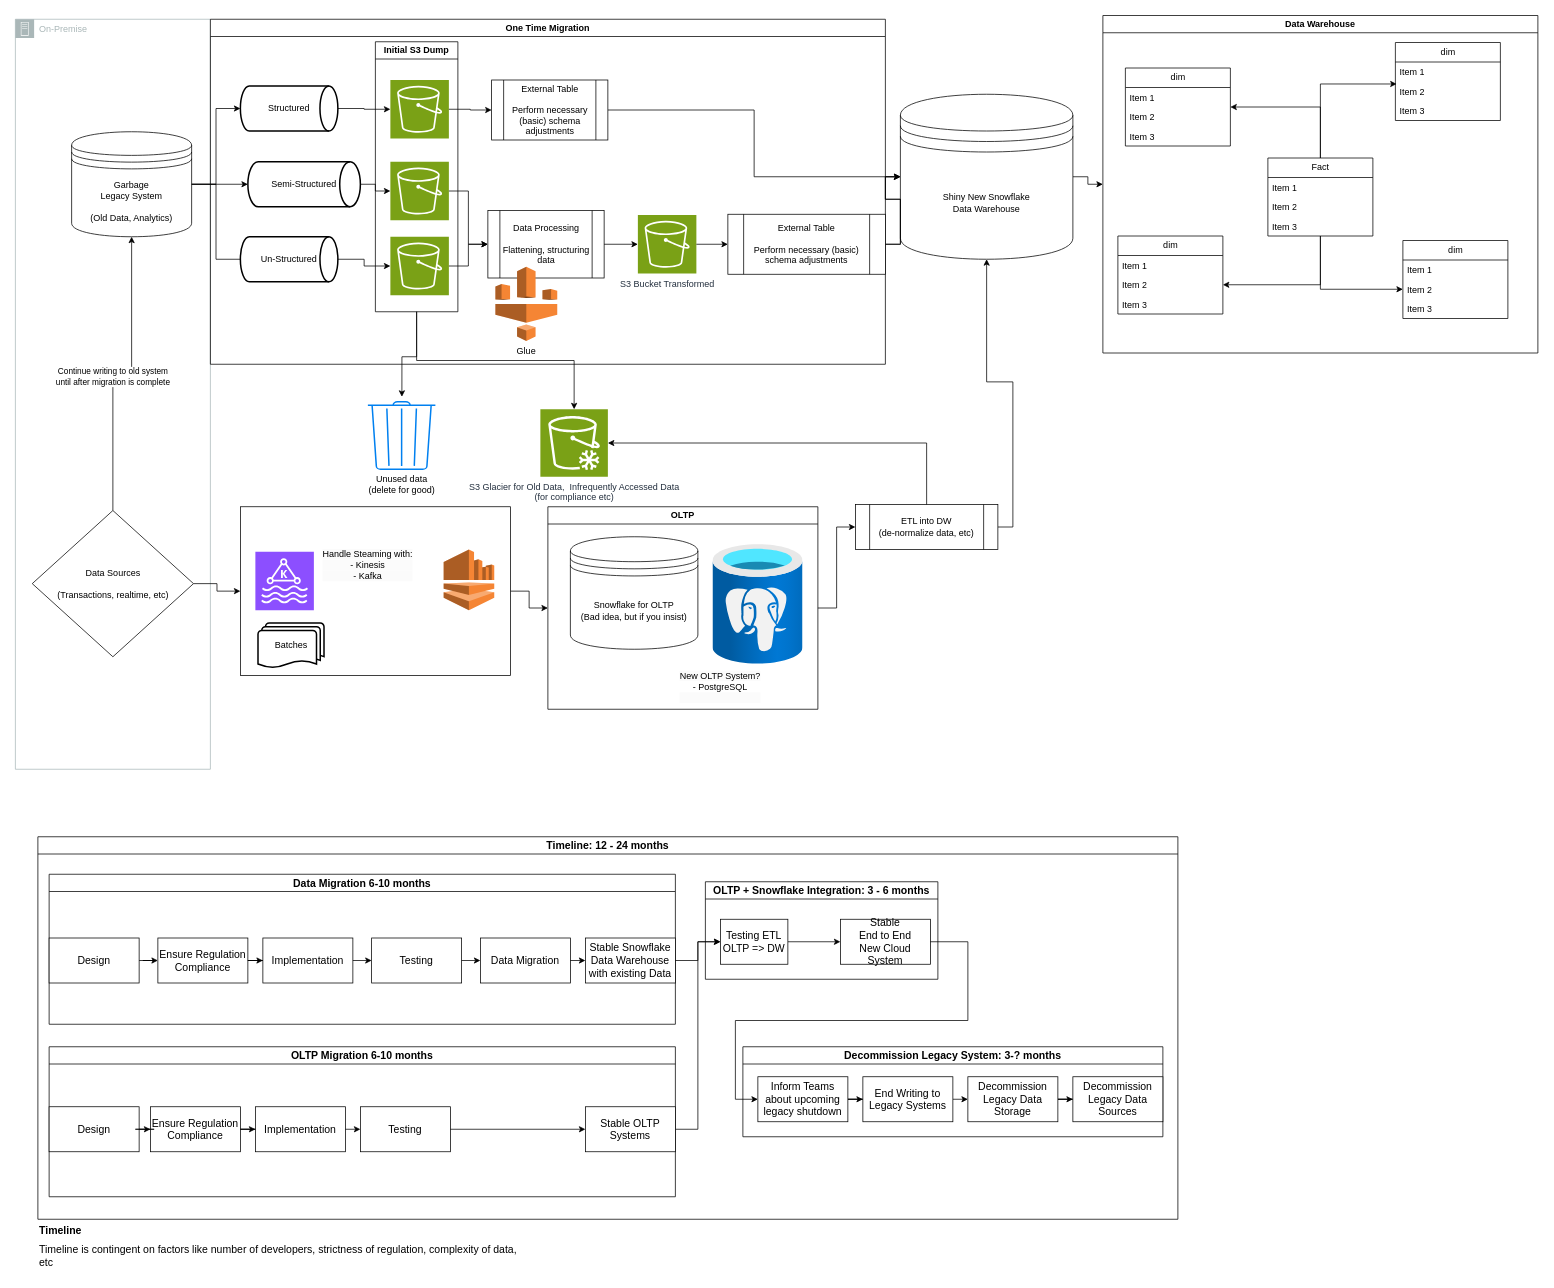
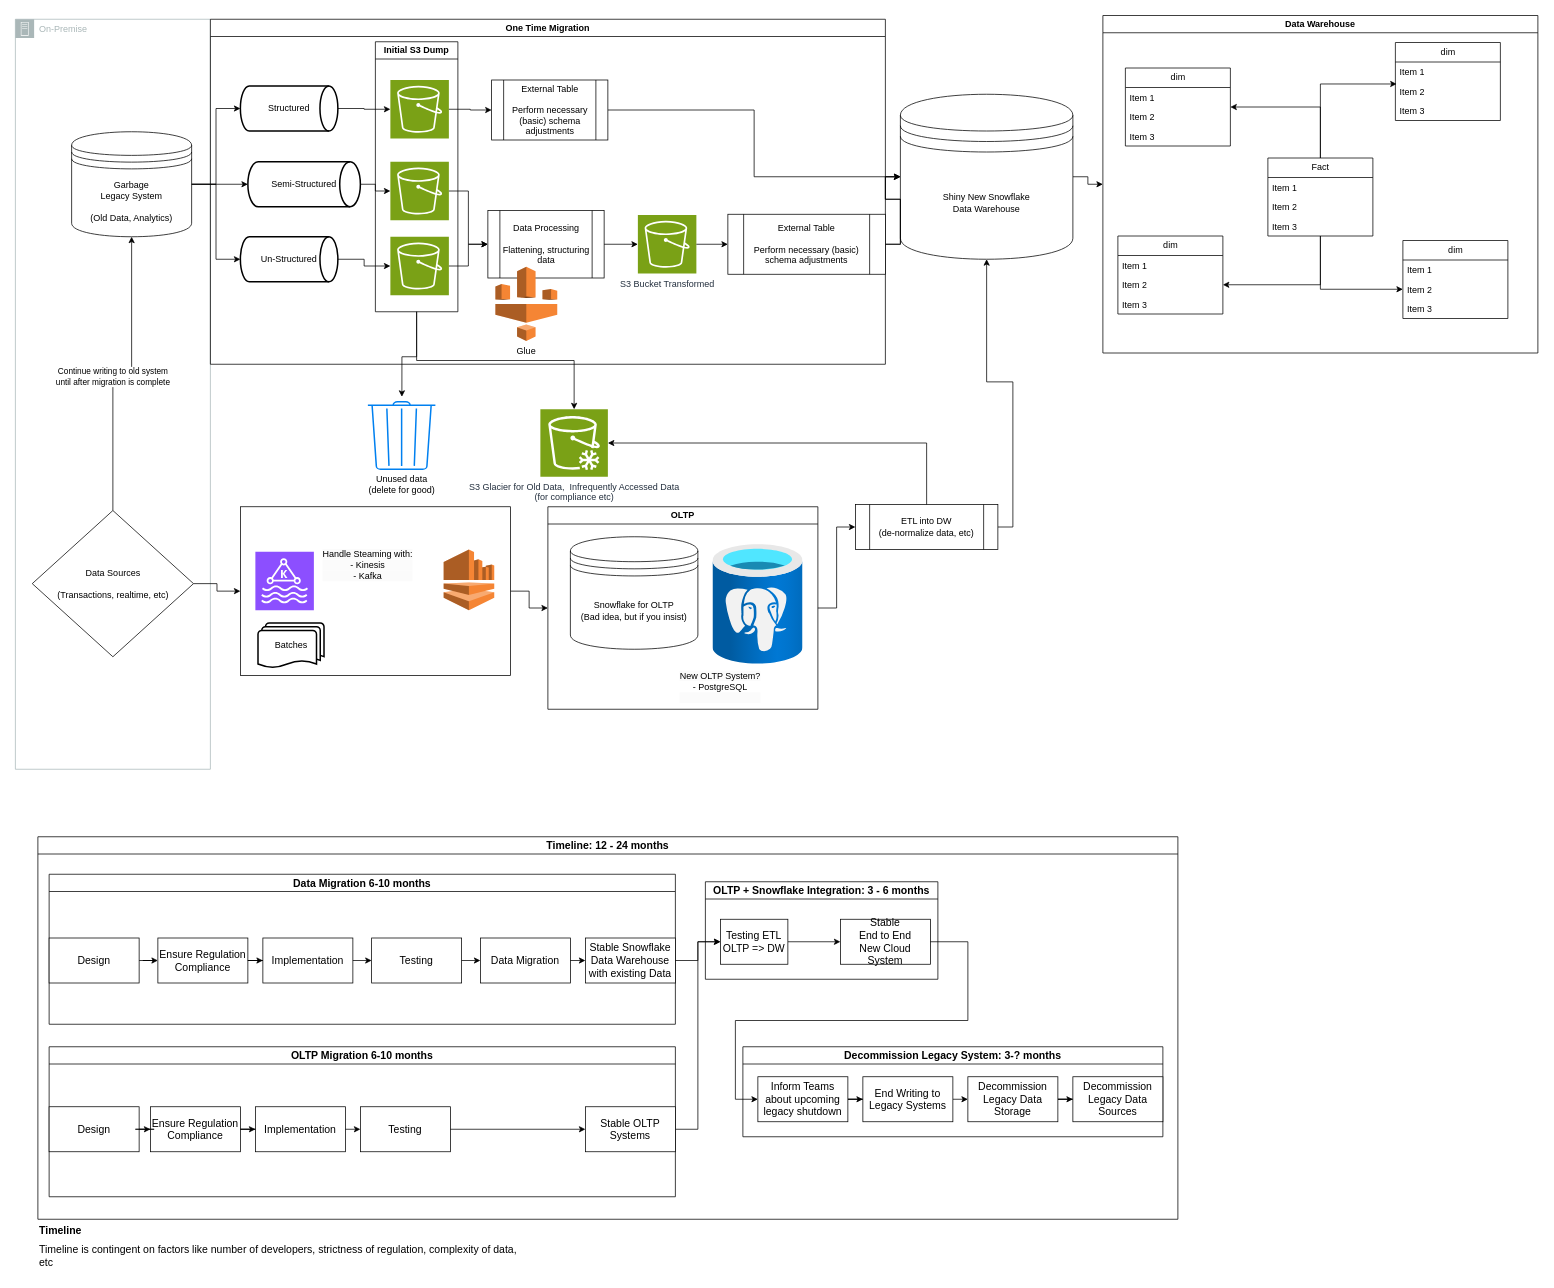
edge "Garbage Legacy System (Old Data, Analytics)" -- "Un-Structured": arrowhead none -> classic
